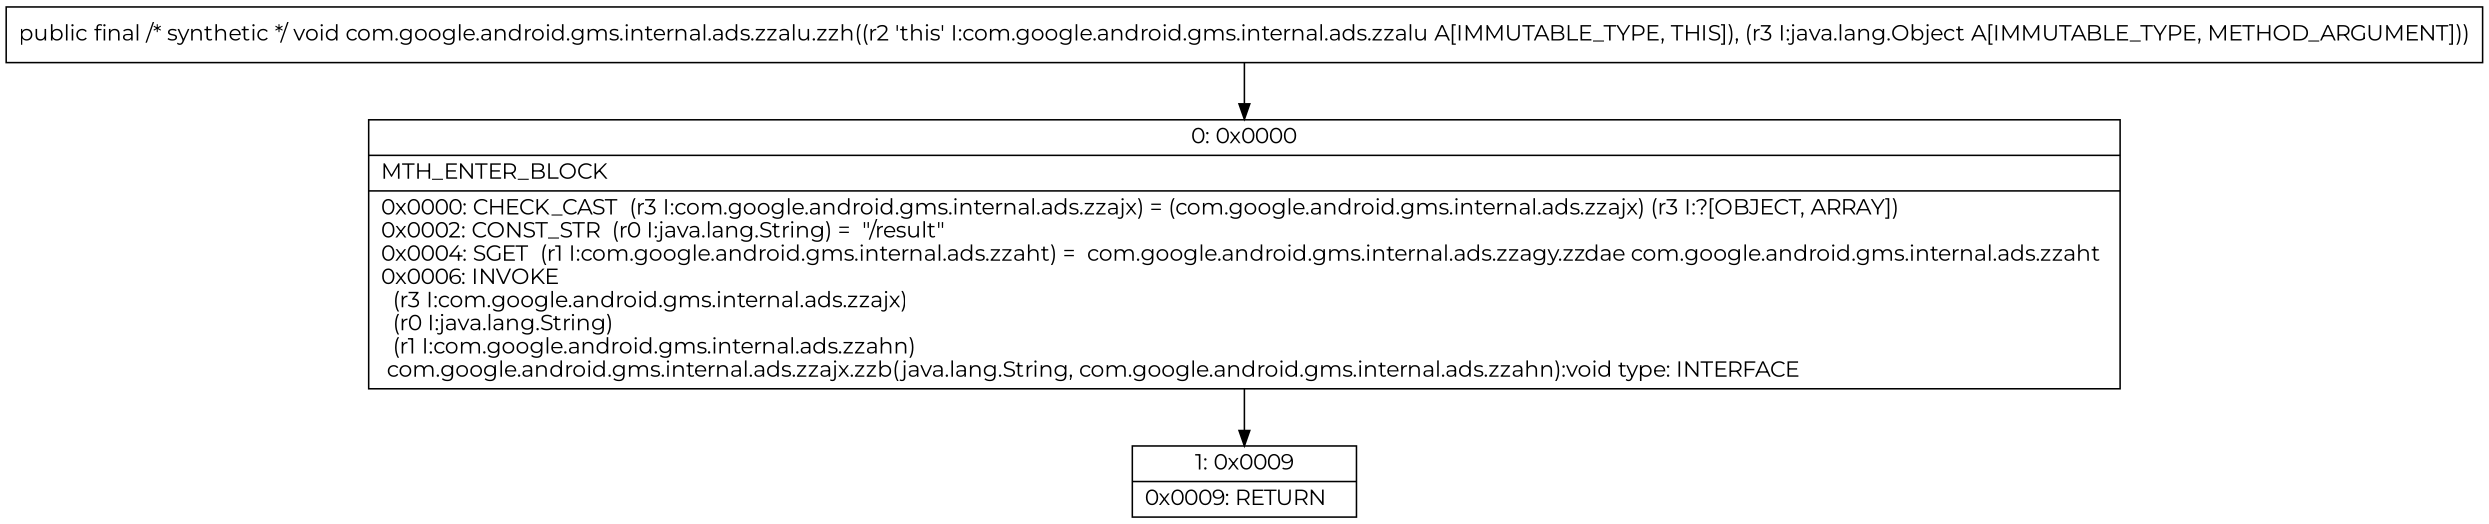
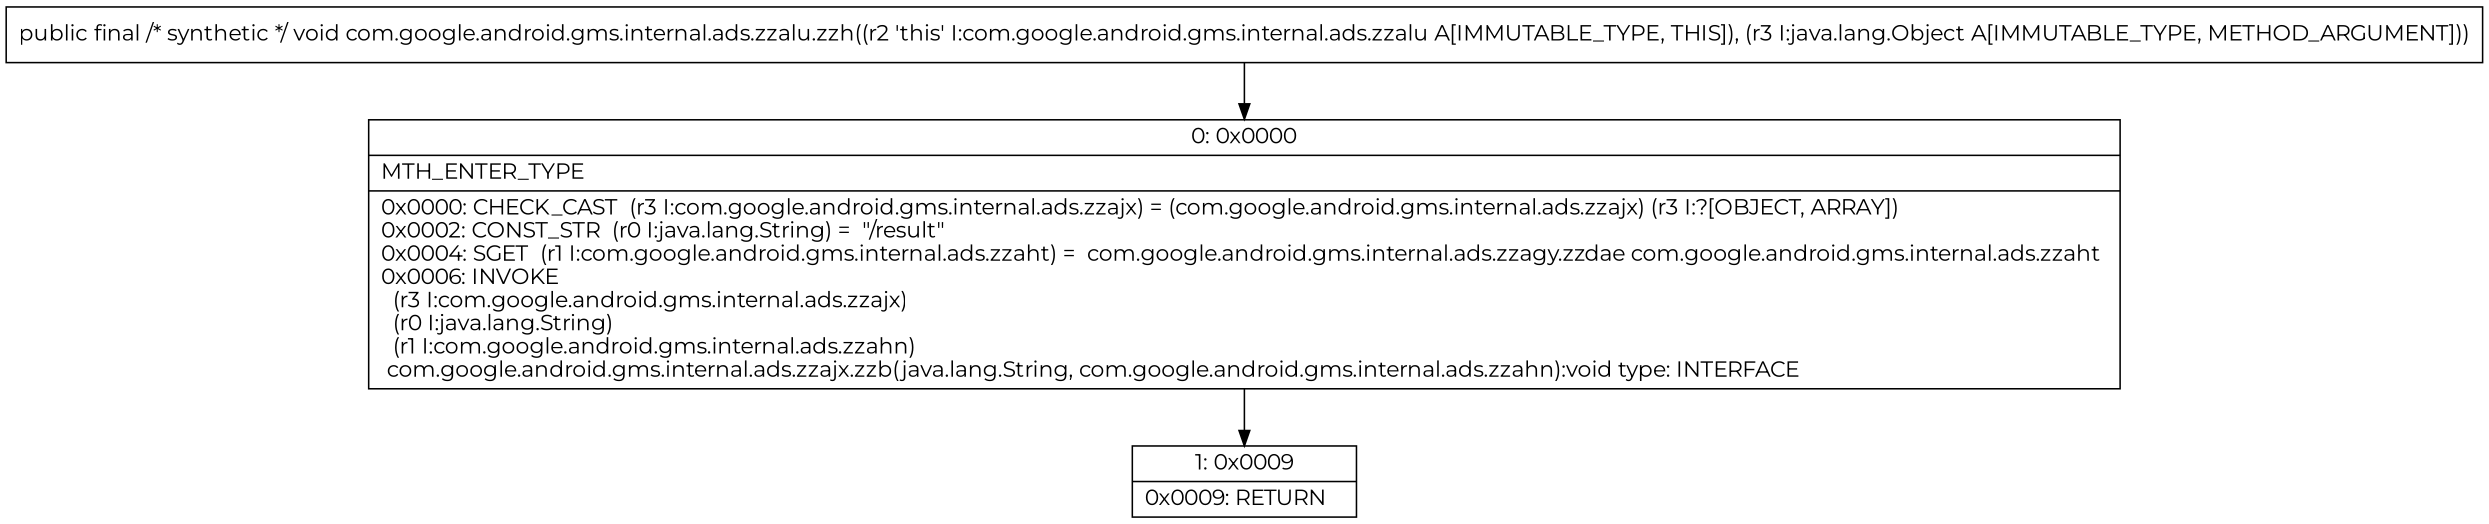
node "0: 0x0000": text "MTH_ENTER_BLOCK" -> "MTH_ENTER_TYPE"
